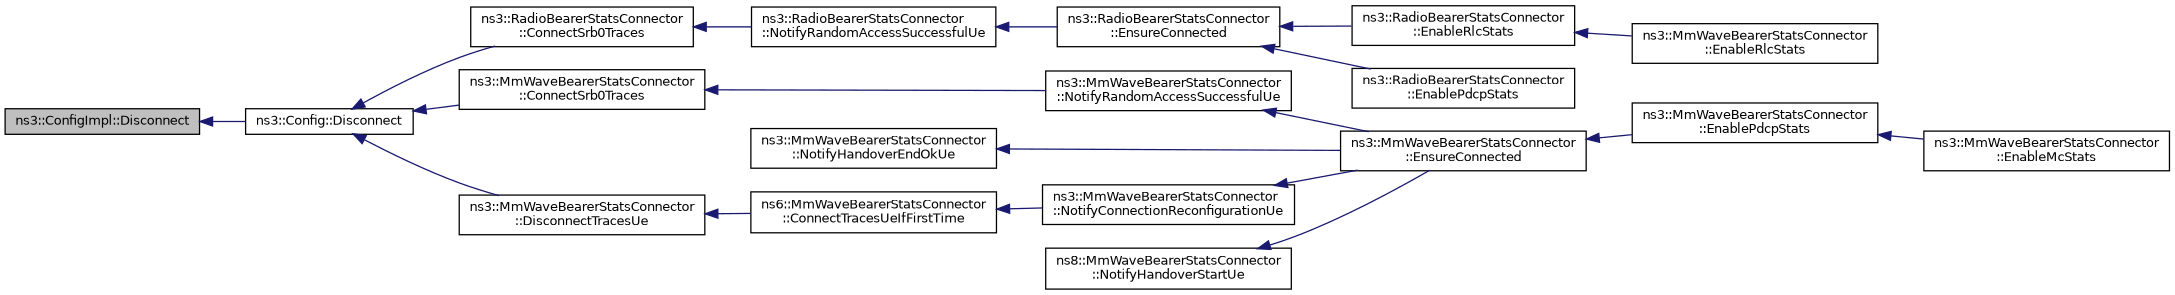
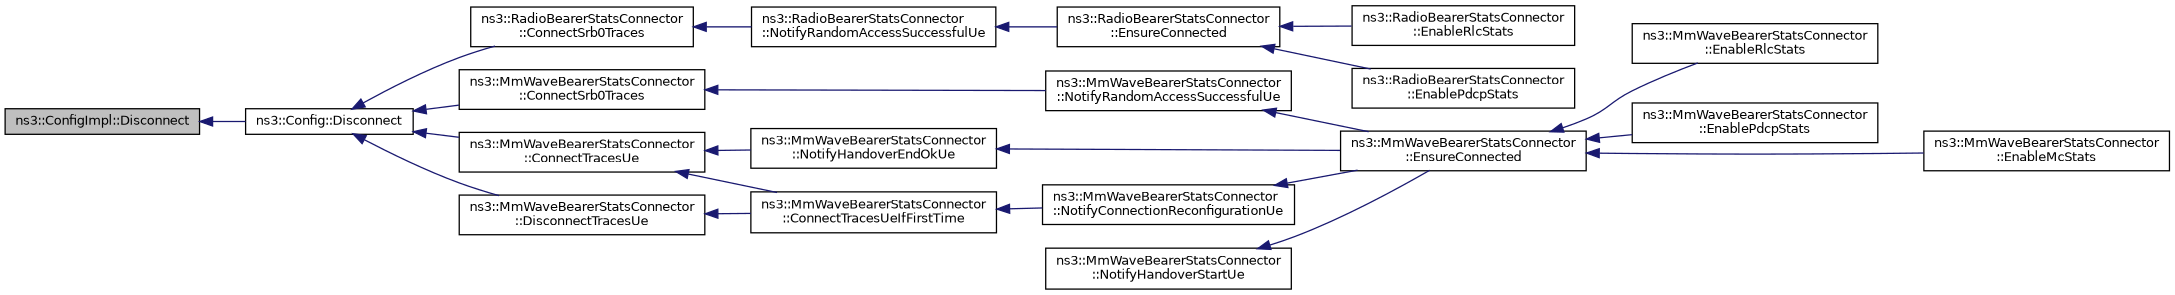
edge "ns3::MmWaveBearerStatsConnector ::EnableRlcStats" -> "ns3::RadioBearerStatsConnector ::EnableRlcStats": now "ns3::MmWaveBearerStatsConnector ::EnableRlcStats" -> "ns3::MmWaveBearerStatsConnector ::EnsureConnected"
edge "ns3::MmWaveBearerStatsConnector ::EnableMcStats" -> "ns3::MmWaveBearerStatsConnector ::EnablePdcpStats": now "ns3::MmWaveBearerStatsConnector ::EnableMcStats" -> "ns3::MmWaveBearerStatsConnector ::EnsureConnected"
node "ns3::MmWaveBearerStatsConnector ::ConnectTracesUe": added
node "ns6::MmWaveBearerStatsConnector ::ConnectTracesUeIfFirstTime": label "ns6::MmWaveBearerStatsConnector ::ConnectTracesUeIfFirstTime" -> "ns3::MmWaveBearerStatsConnector ::ConnectTracesUeIfFirstTime"
node "ns8::MmWaveBearerStatsConnector ::NotifyHandoverStartUe": label "ns8::MmWaveBearerStatsConnector ::NotifyHandoverStartUe" -> "ns3::MmWaveBearerStatsConnector ::NotifyHandoverStartUe"
